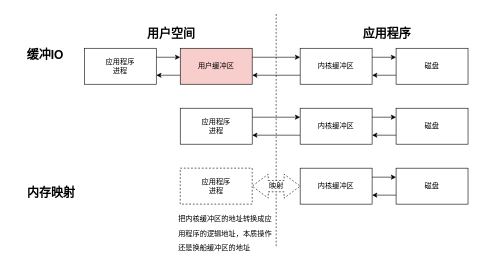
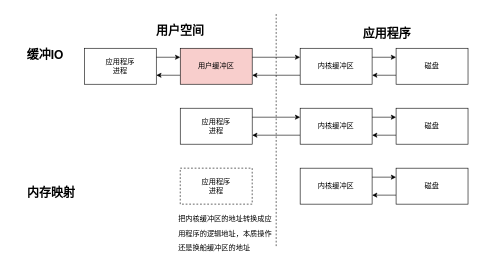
node "用户空间": moved (171, 33) -> (180, 30)
node "映射": removed
